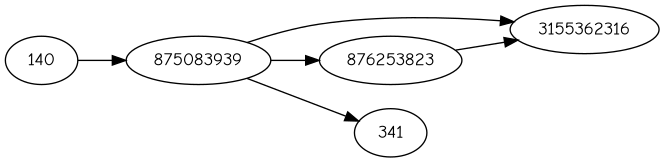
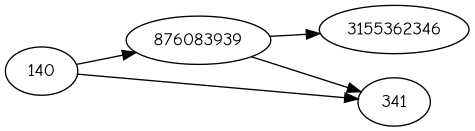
node "3155362316": label "3155362316" -> "3155362346"
node "875083939": label "875083939" -> "876083939"
node "876253823": removed
edge "140" -> "341": added
